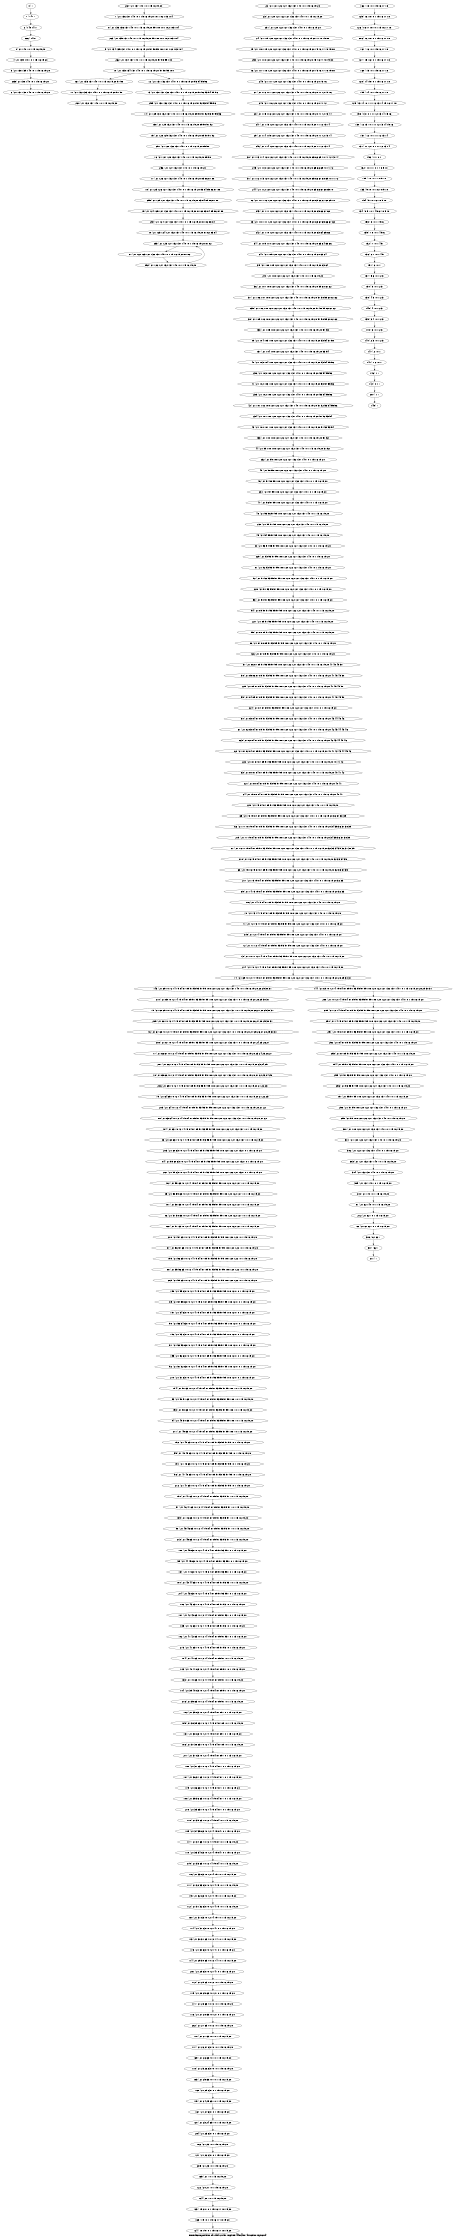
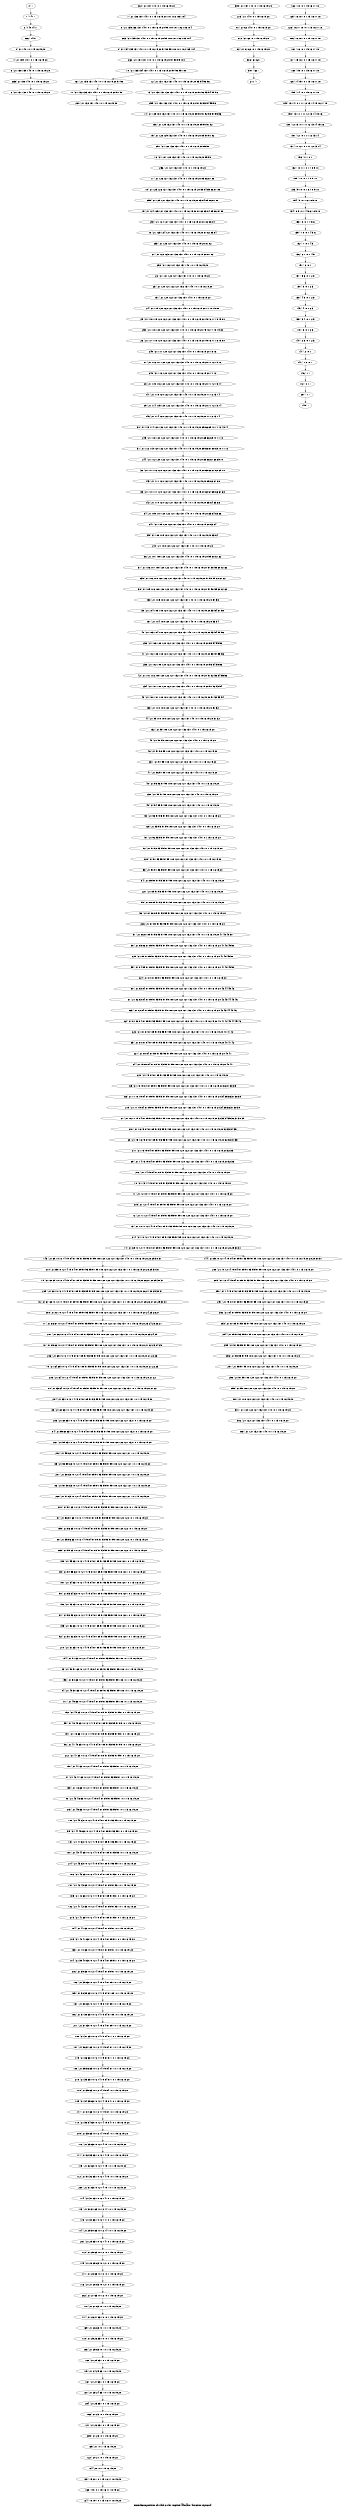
edge "252 | 21 122 127 132 137 140 : 0 1 15 16 19 20" -> "253 | 21 123 127 132 137 140 : 0 1 15 16 19 20 81 82": now "252 | 21 122 127 132 137 140 : 0 1 15 16 19 20" -> "22 | 21 121 122 127 132 137 140 : 0 1 15 16 19 20"
node "304 | 21 132 137 140 : 0 1 15 16 19 20": removed
